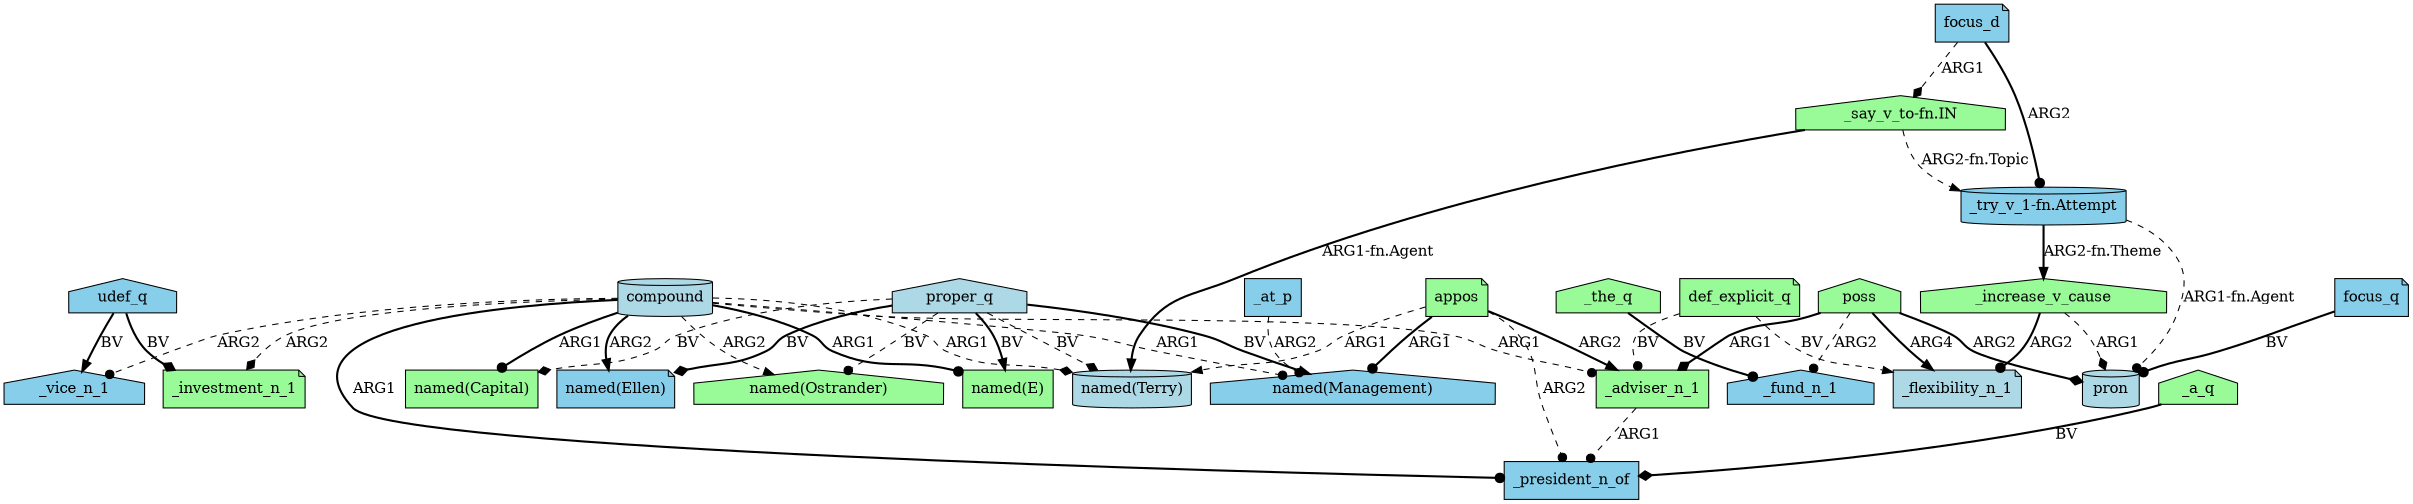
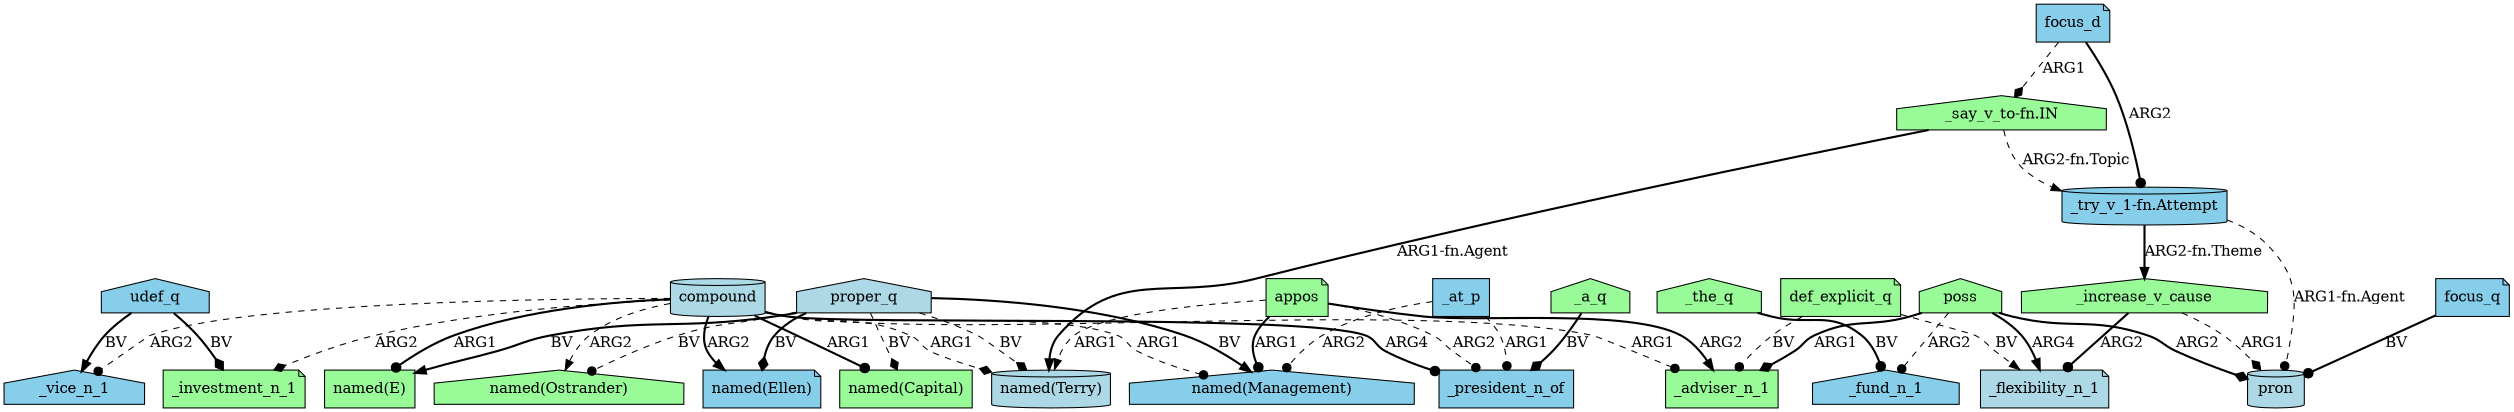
edge "compound" -> "_president_n_of": label "ARG1" -> "ARG4"
edge "_adviser_n_1" -> "_president_n_of": now "_at_p" -> "_president_n_of"
